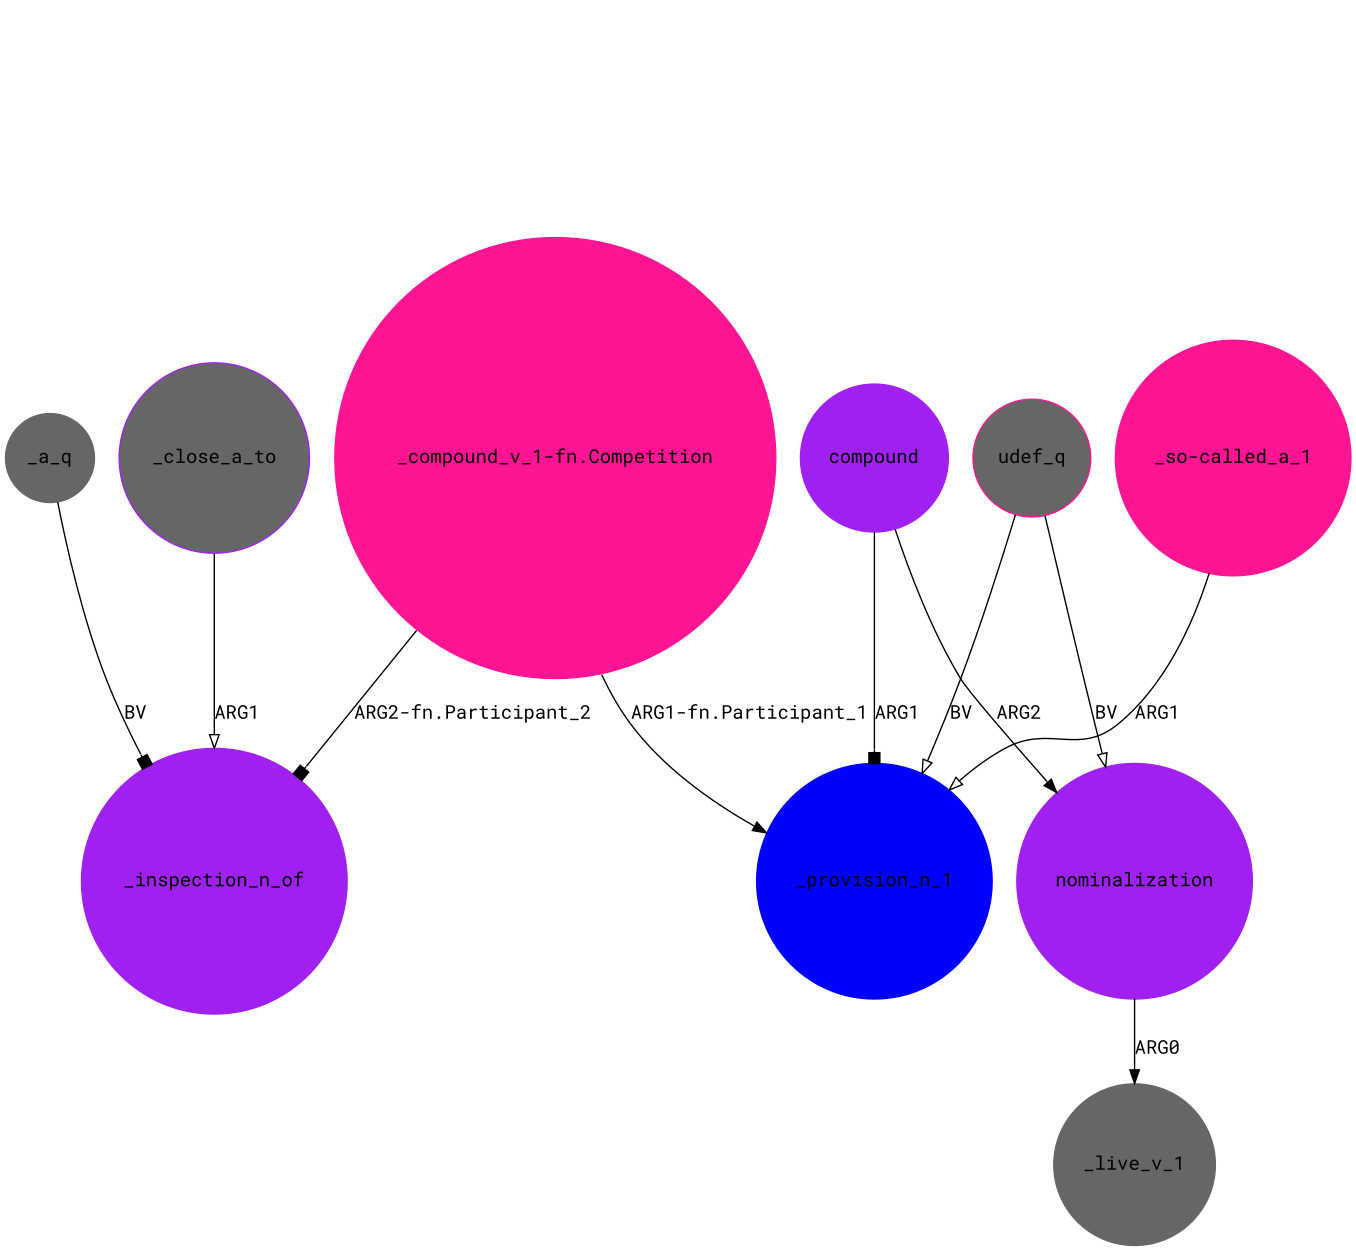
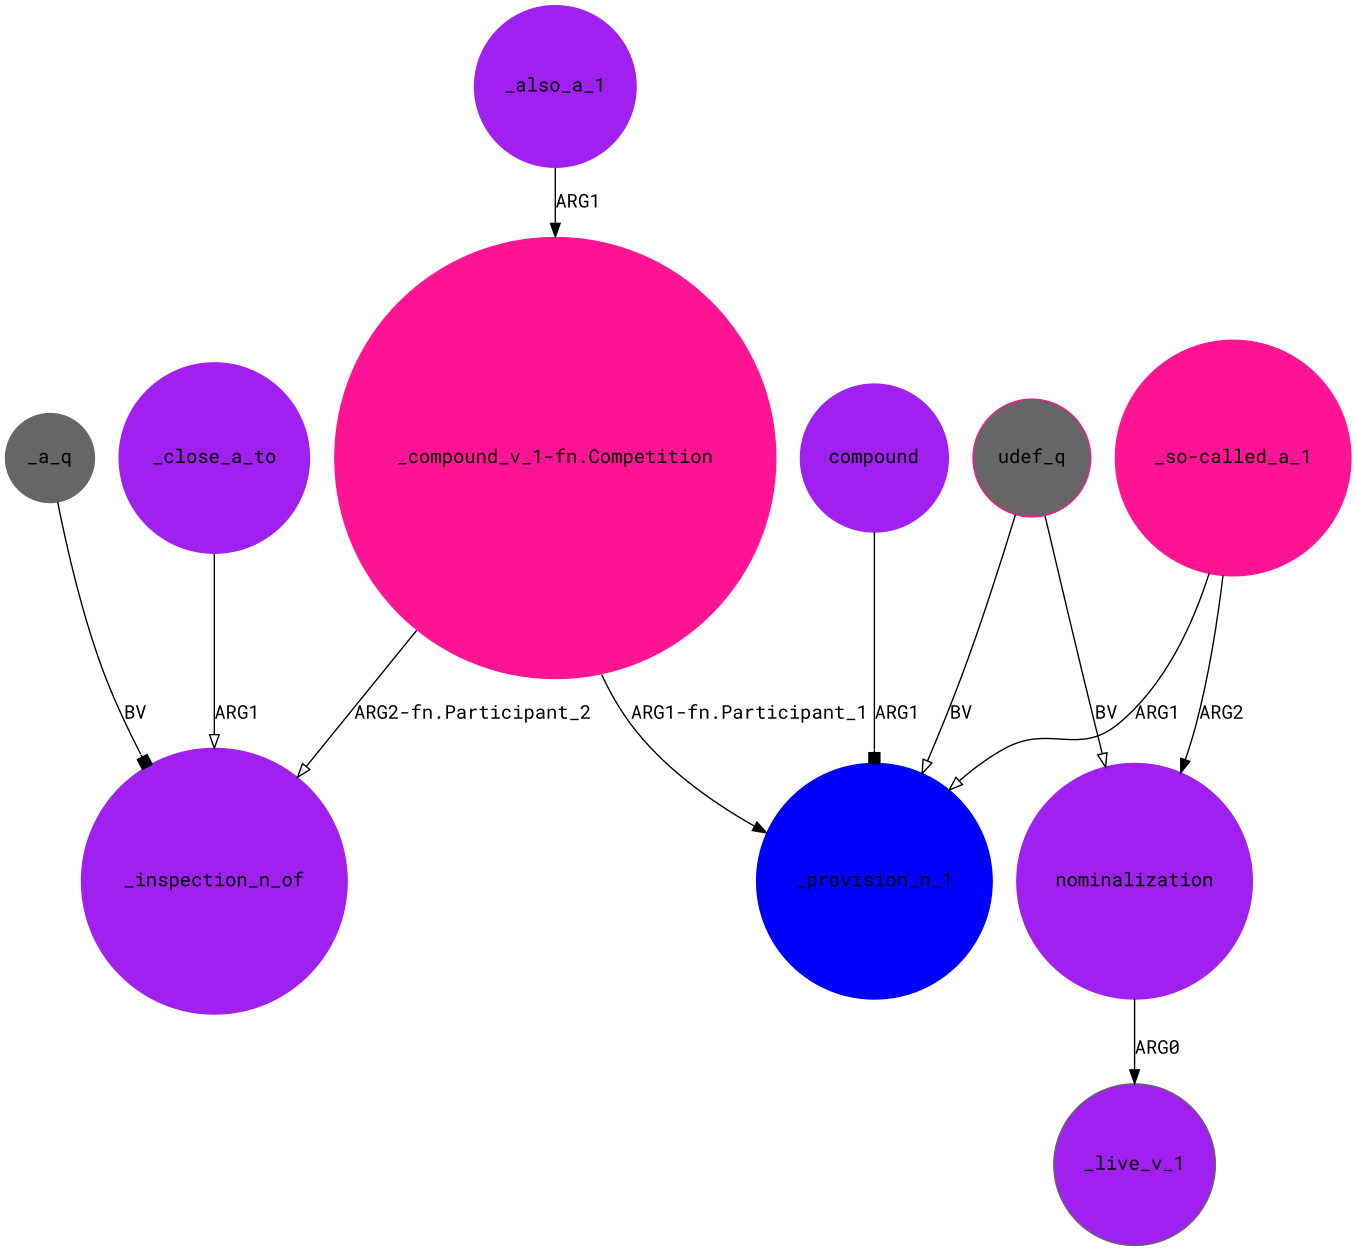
node "_also_a_1": added
node "_close_a_to": fillcolor gray40 -> purple
edge "compound" -> "nominalization": now "_so-called_a_1" -> "nominalization"
edge "_compound_v_1-fn.Competition" -> "_inspection_n_of": arrowhead box -> onormal
node "_live_v_1": fillcolor gray40 -> purple
